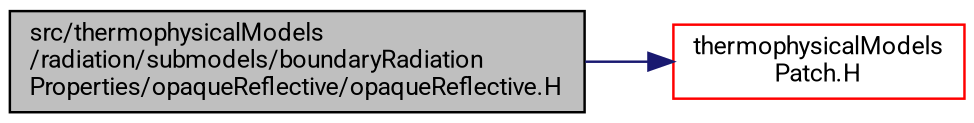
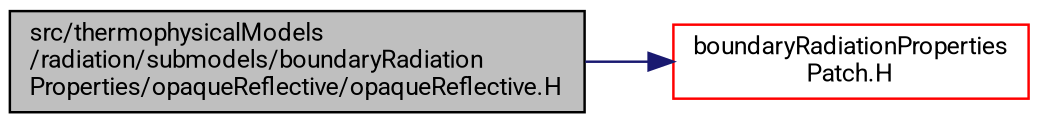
node "thermophysicalModels Patch.H": label "thermophysicalModels Patch.H" -> "boundaryRadiationProperties Patch.H"
